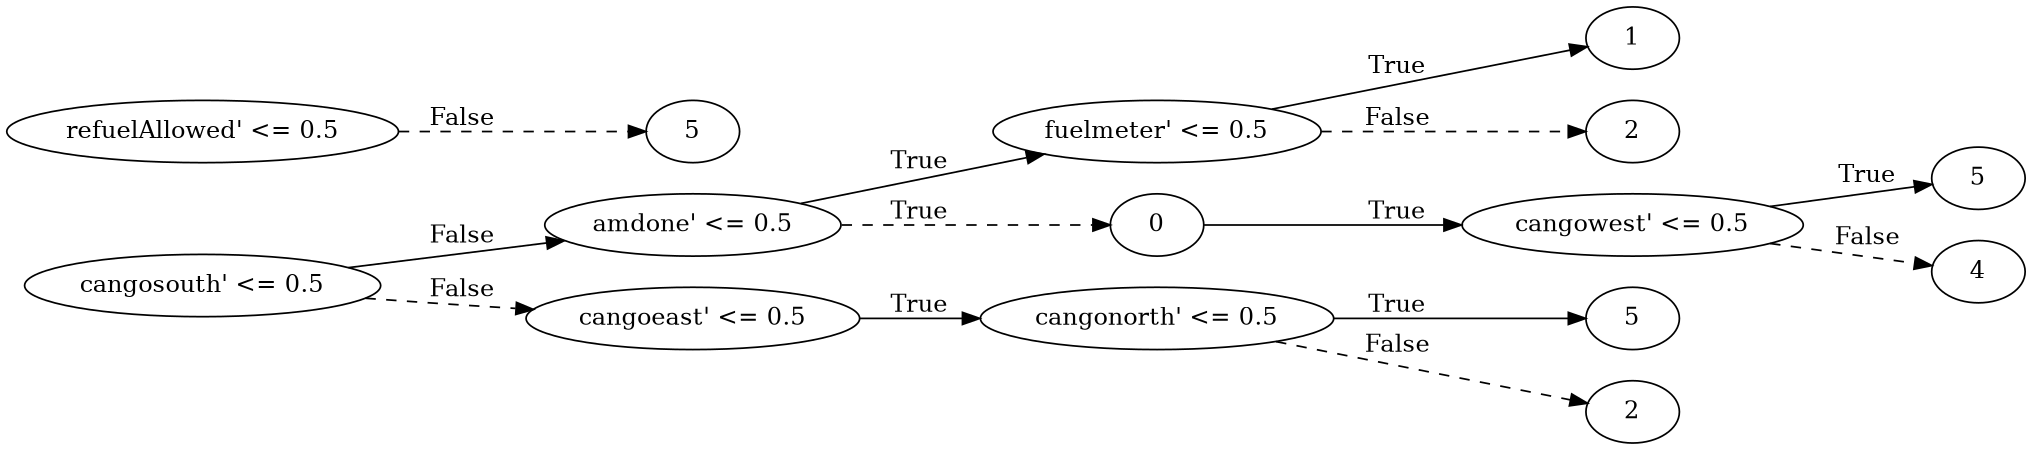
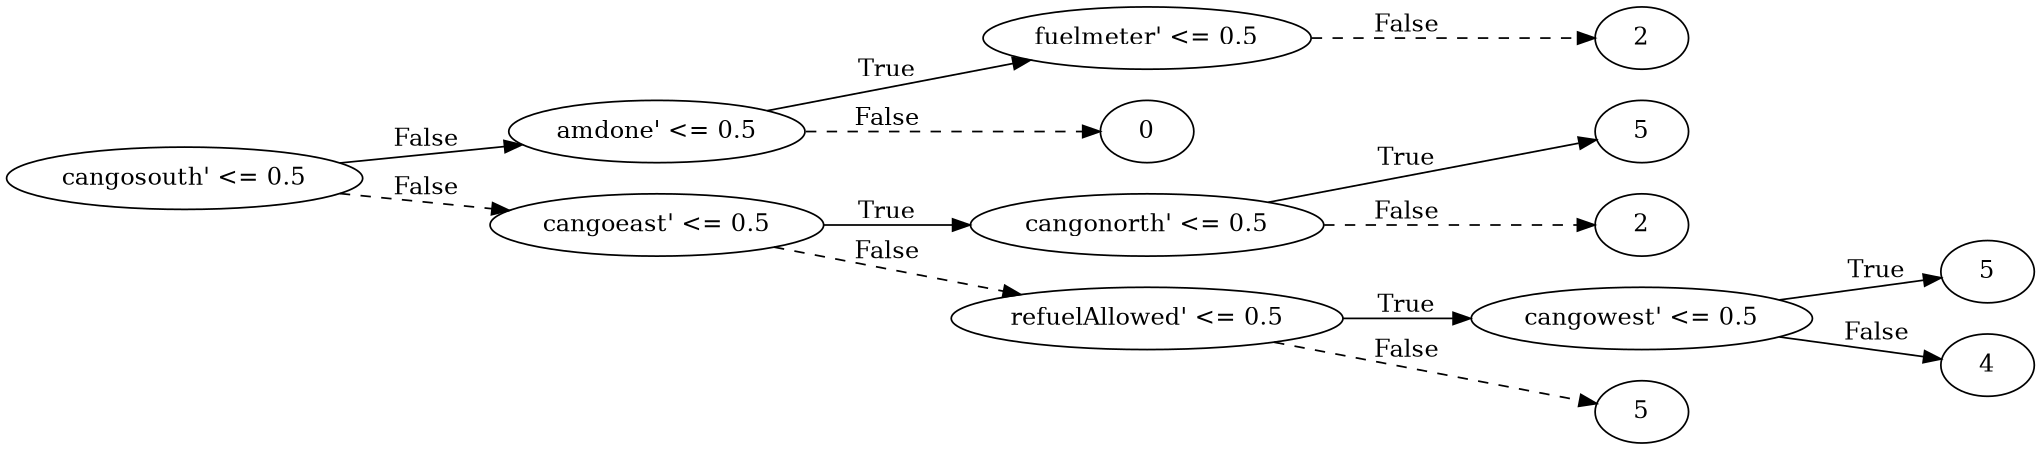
node "1": removed
edge "amdone' <= 0.5" -> "0": label "True" -> "False"
edge "0" -> "cangowest' <= 0.5": now "refuelAllowed' <= 0.5" -> "cangowest' <= 0.5"
edge "cangowest' <= 0.5" -> "4": style dashed -> solid
edge "cangoeast' <= 0.5" -> "refuelAllowed' <= 0.5": added, label "False"
